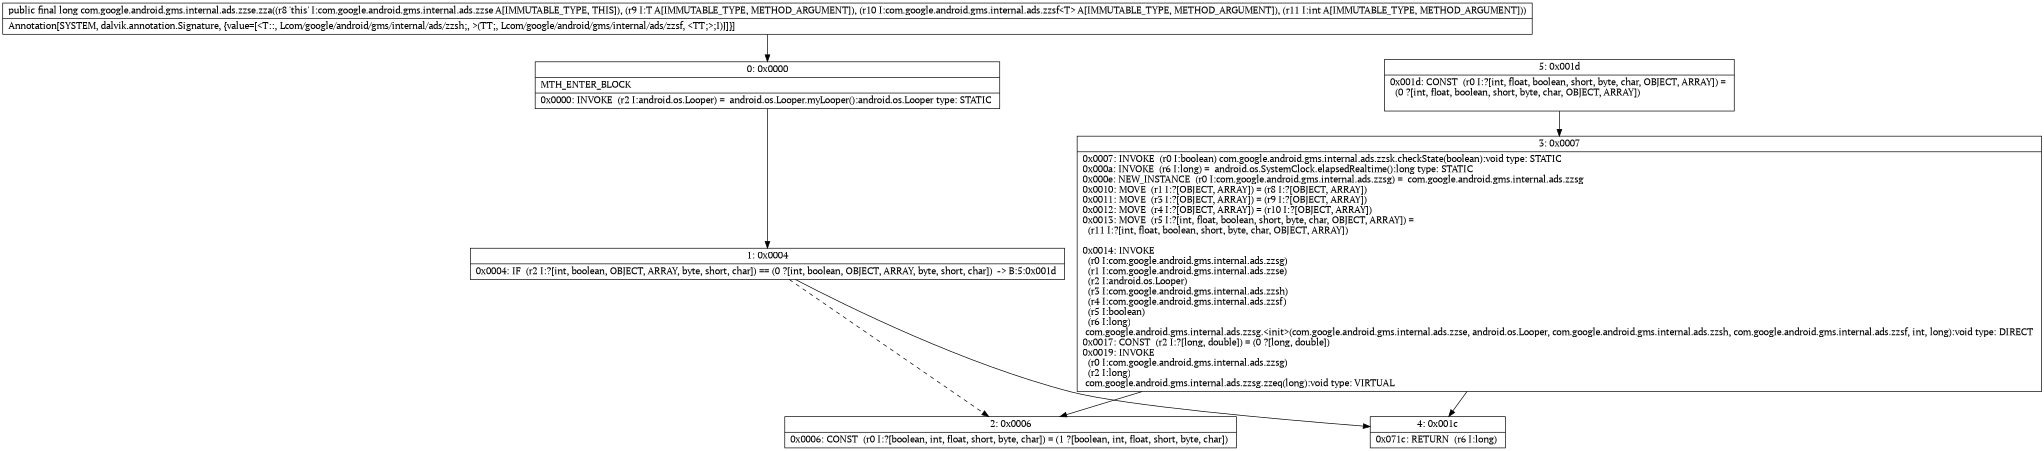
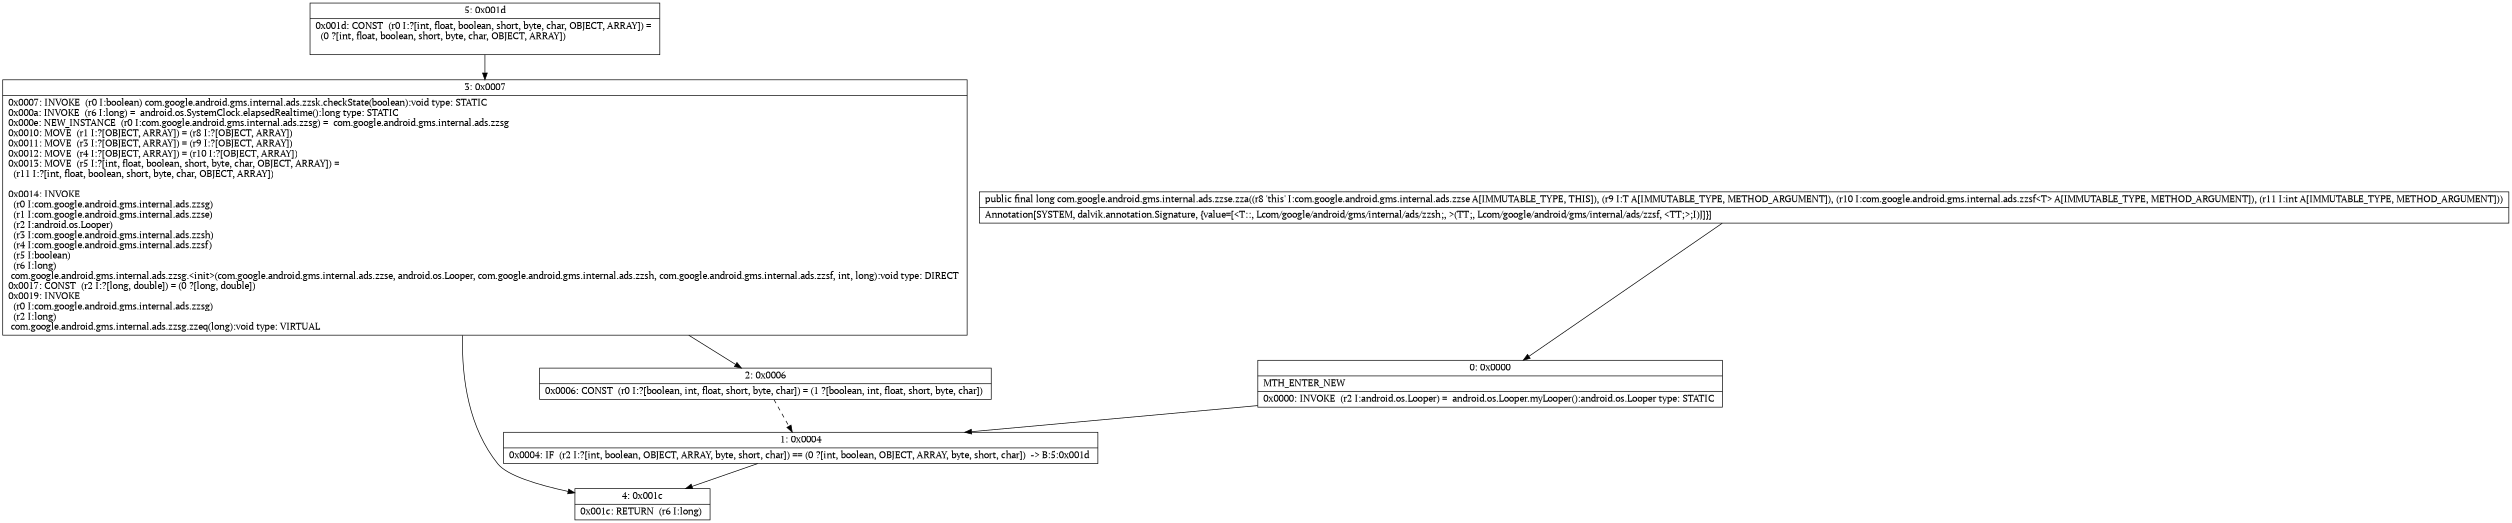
node "0: 0x0000": text "MTH_ENTER_BLOCK" -> "MTH_ENTER_NEW"
edge "1: 0x0004" -> "2: 0x0006": reversed
node "4: 0x001c": text "0x071c: RETURN  (r6 I:long)" -> "0x001c: RETURN  (r6 I:long)"
